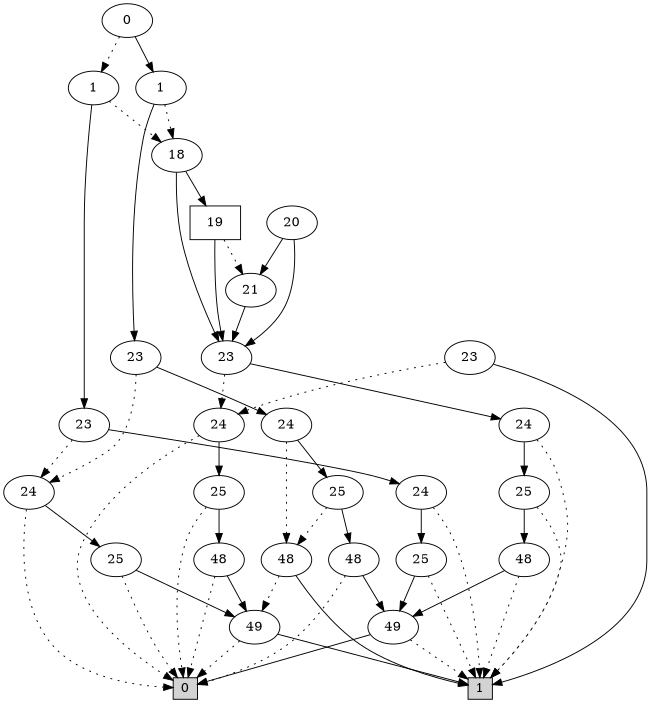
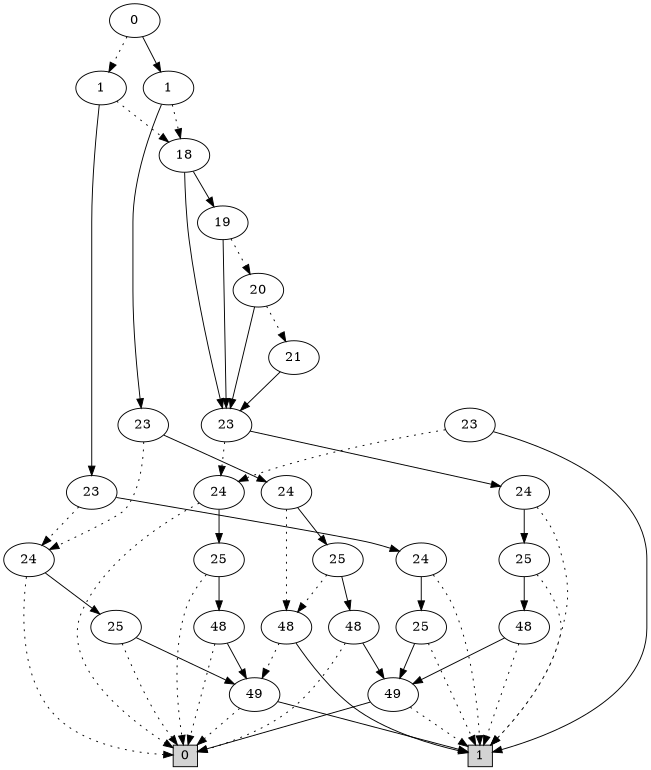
node "19": shape box -> ellipse
edge "20" -> "21": style filled -> dotted
edge "19" -> "21": now "19" -> "20"
